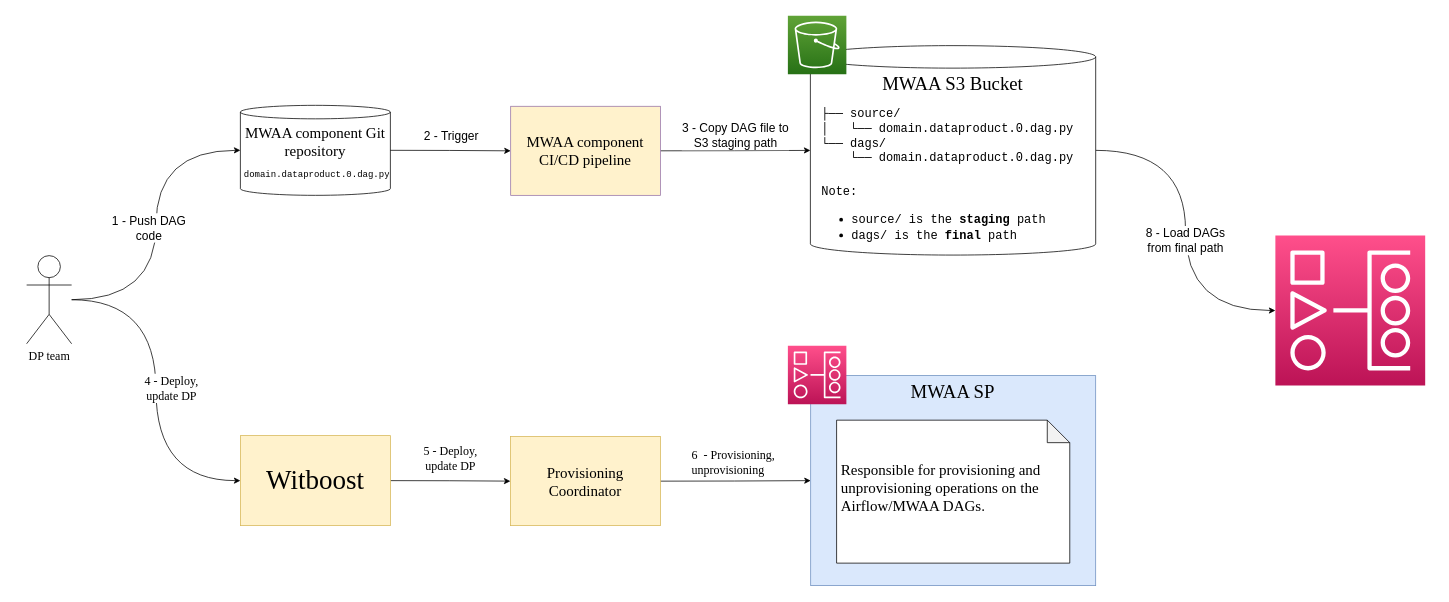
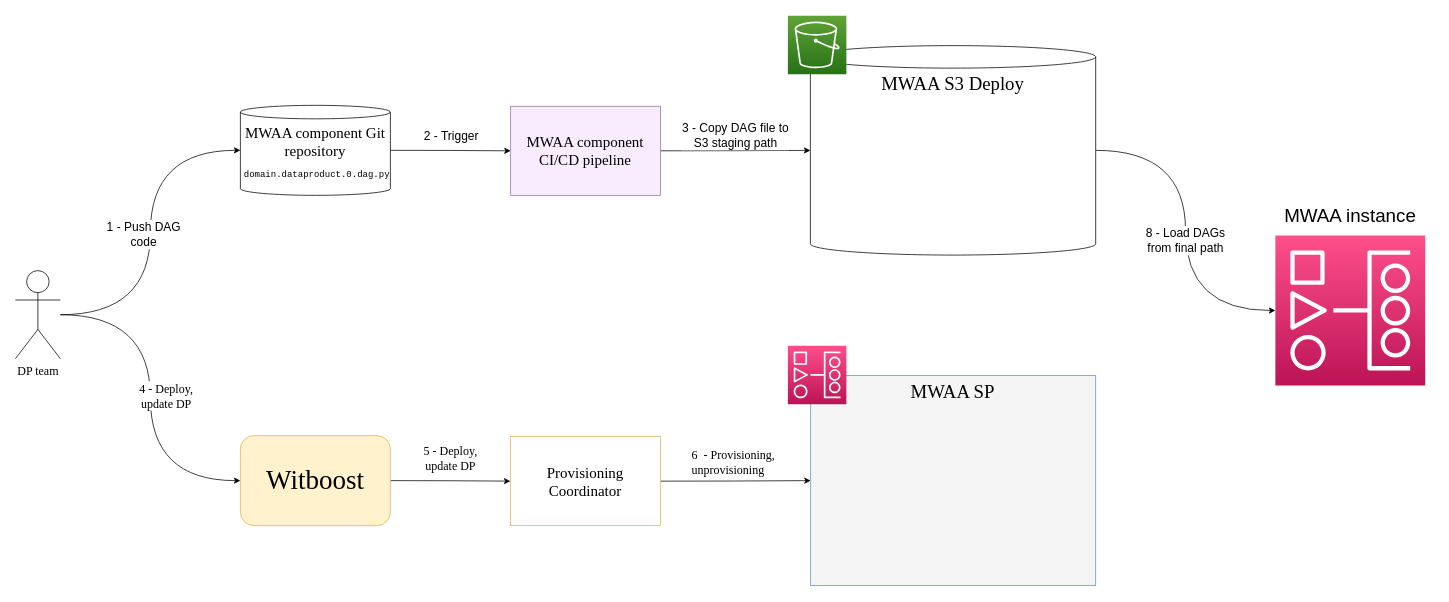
node "MWAA S3 Bucket": label "MWAA S3 Bucket" -> "MWAA S3 Deploy"
node "MWAA component CI/CD pipeline": fillcolor #fff2cc -> #f8ecfe
node "├── source/│ └── domain.dataproduct.0.dag.py└── dags/ └── domain.dataproduct.0.dag.py Note: source/ is the staging path dags/ is the final path": removed
node "MWAA instance": added
node "DP team": moved (49, 299) -> (38, 314)
node "MWAA SP": fillcolor #dae8fc -> #f5f5f5
node "Witboost": shape rectangle -> rounded rectangle
node "Provisioning Coordinator": fillcolor #fff2cc -> #ffffff
node "Responsible for provisioning and unprovisioning operations on the Airflow/MWAA DAGs.": removed
